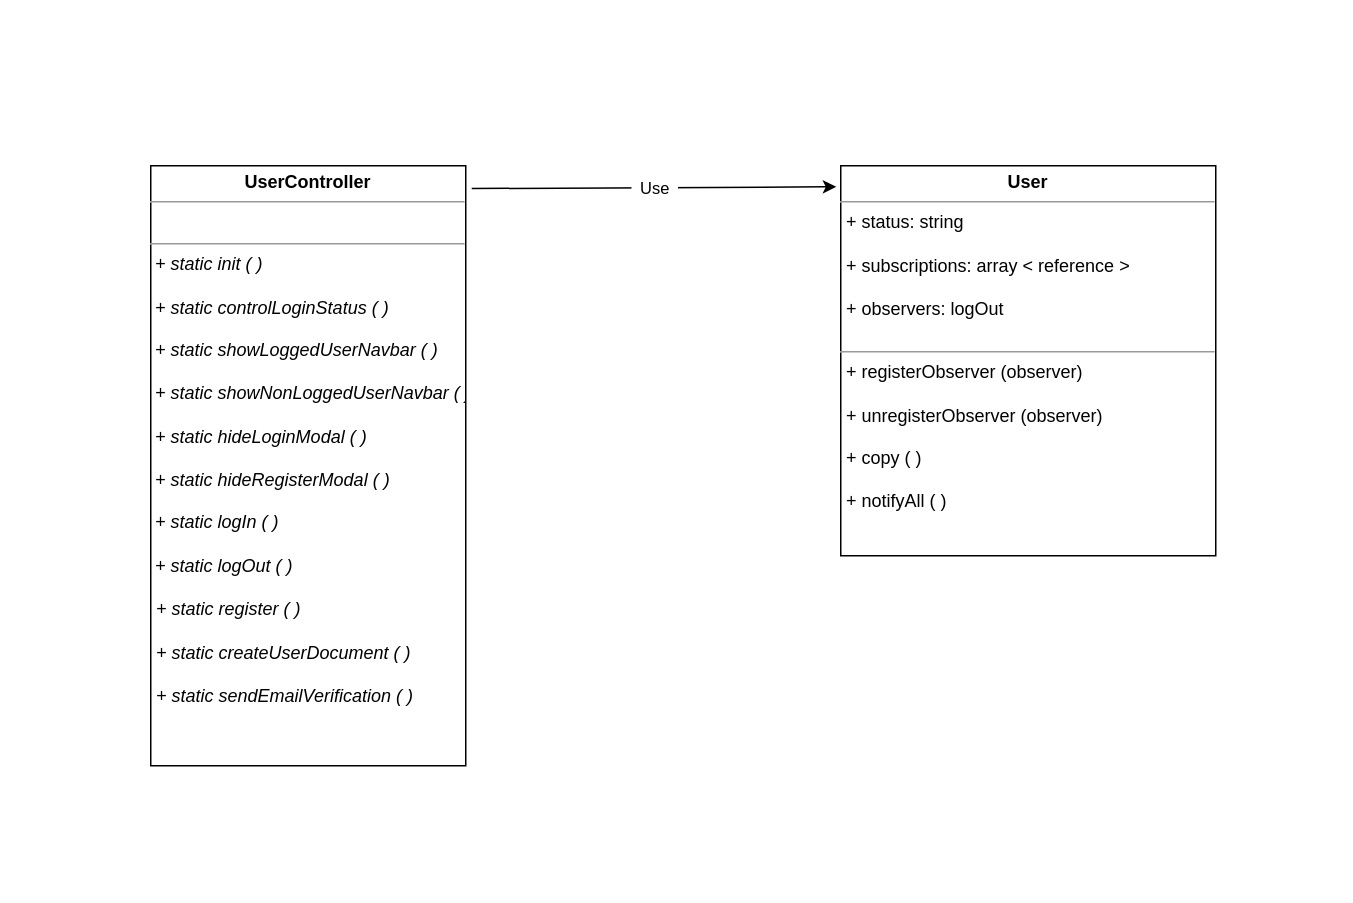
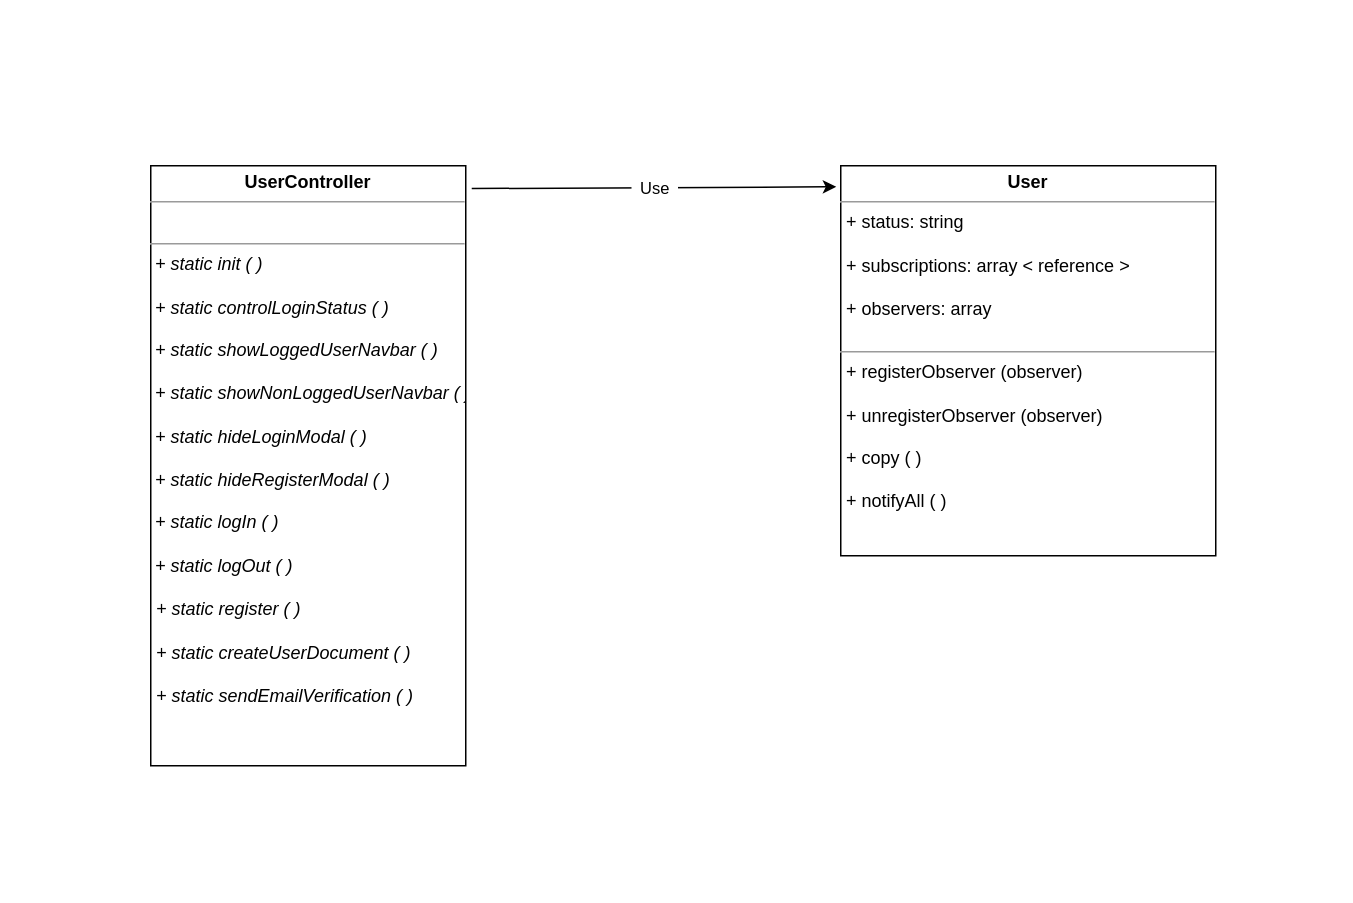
node "User + status: string + subscriptions: array < reference > + observers: logOut + registerObserver (observer) + unregisterObserver (observer) + copy ( ) + notifyAll ( )": label "User + status: string + subscriptions: array < reference > + observers: logOut + registerObserver (observer) + unregisterObserver (observer) + copy ( ) + notifyAll ( )" -> "User + status: string + subscriptions: array < reference > + observers: array + registerObserver (observer) + unregisterObserver (observer) + copy ( ) + notifyAll ( )"
